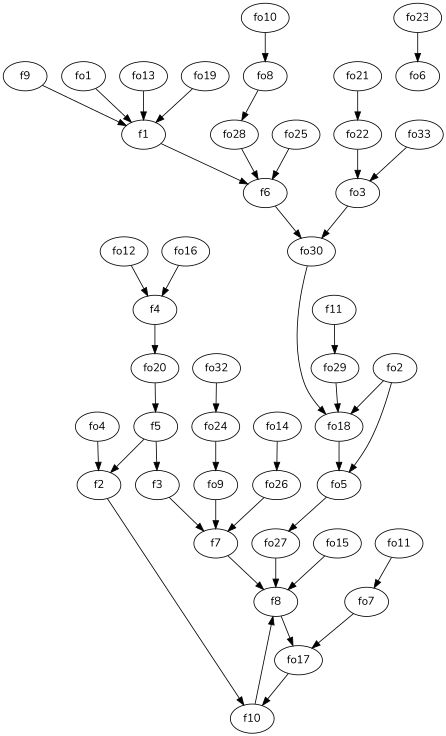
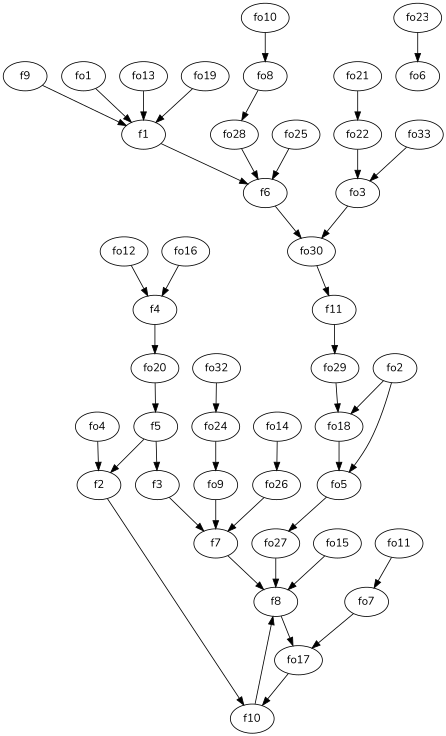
edge "fo30" -> "fo18": now "fo30" -> "f11"
